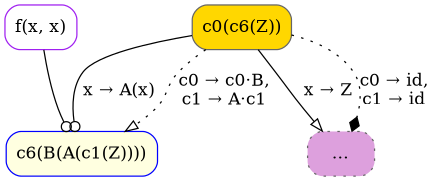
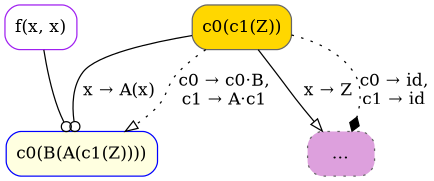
node "c0(c6(Z))": label "c0(c6(Z))" -> "c0(c1(Z))"
node "c6(B(A(c1(Z))))": label "c6(B(A(c1(Z))))" -> "c0(B(A(c1(Z))))"
